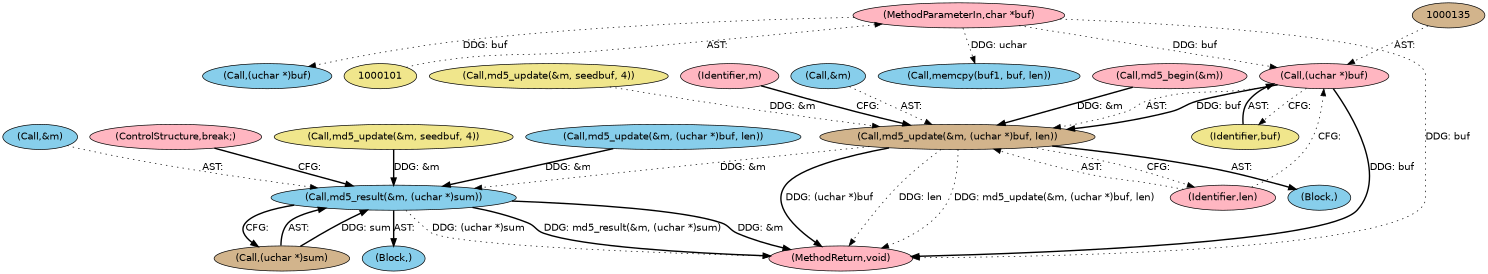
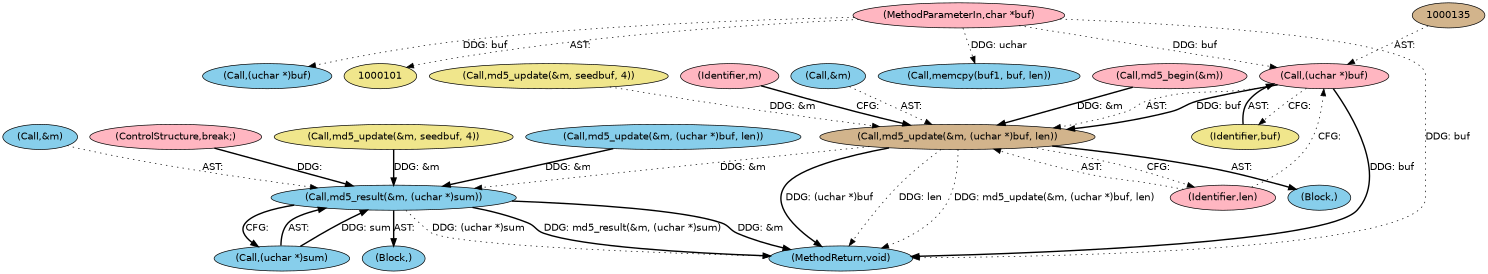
edge "1000101" -> "(MethodParameterIn,char *buf)": reversed
edge "(ControlStructure,break;)" -> "(Call,md5_result(&m, (uchar *)sum))": label "CFG: " -> "DDG: "
node "(Call,(uchar *)sum)": fillcolor tan -> skyblue
node "(MethodReturn,void)": fillcolor lightpink -> skyblue
